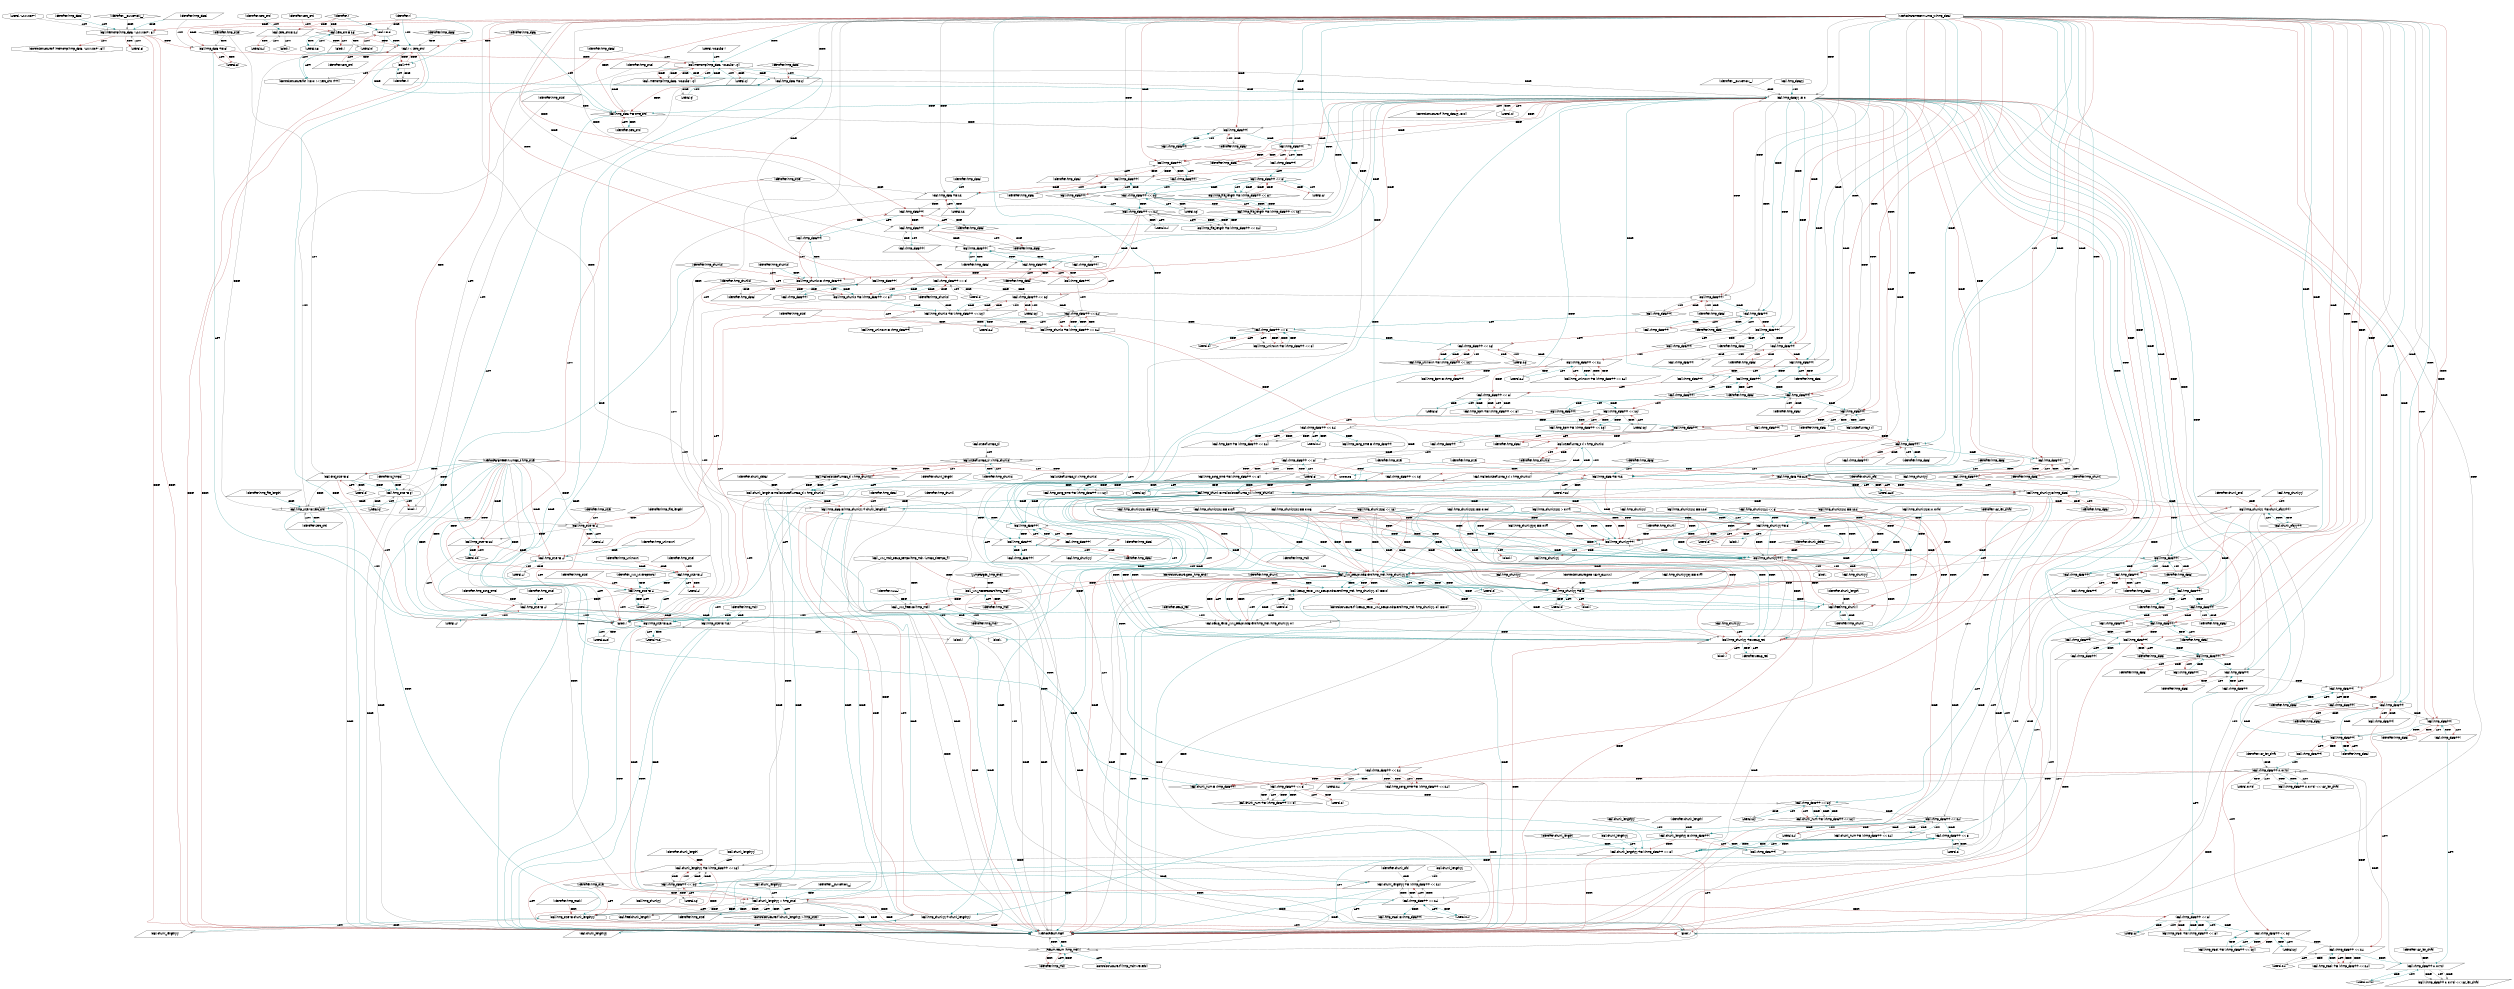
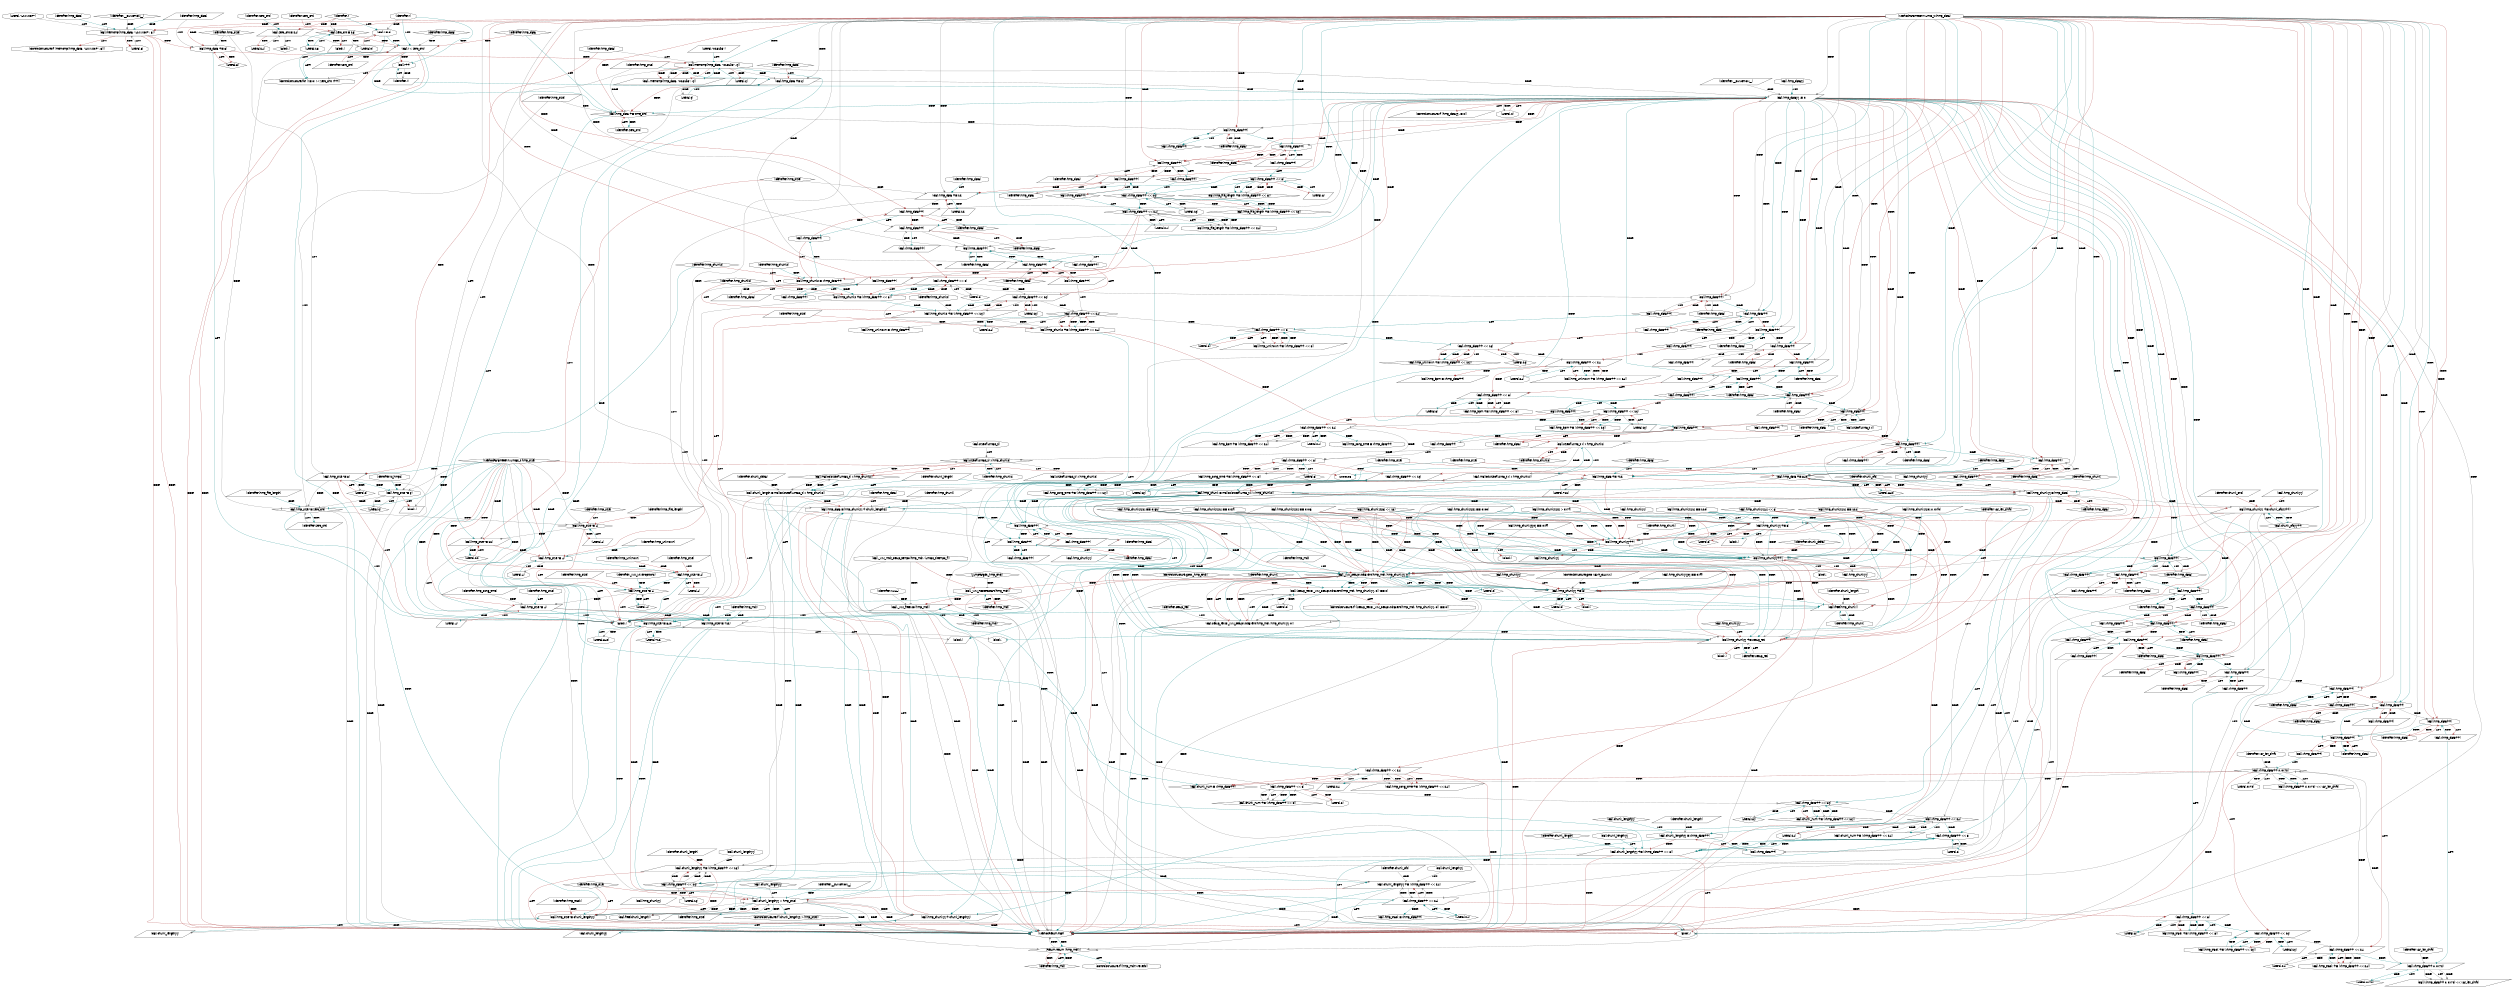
edge "(Call,i++)" -> "(Call,i < zero_cnt)": removed, label "DDG:"
node "(Call,end_size -= 8)": label "(Call,end_size -= 8)" -> "(Call,hmp_size -= 8)"
